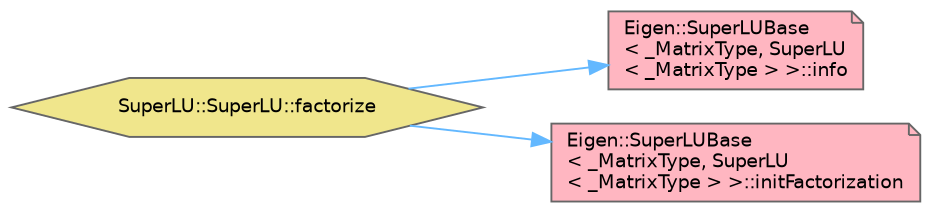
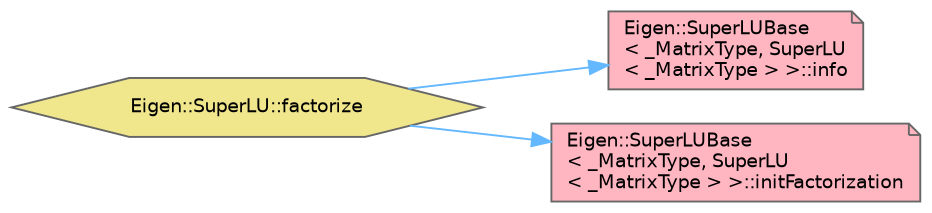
node "SuperLU::SuperLU::factorize": label "SuperLU::SuperLU::factorize" -> "Eigen::SuperLU::factorize"
